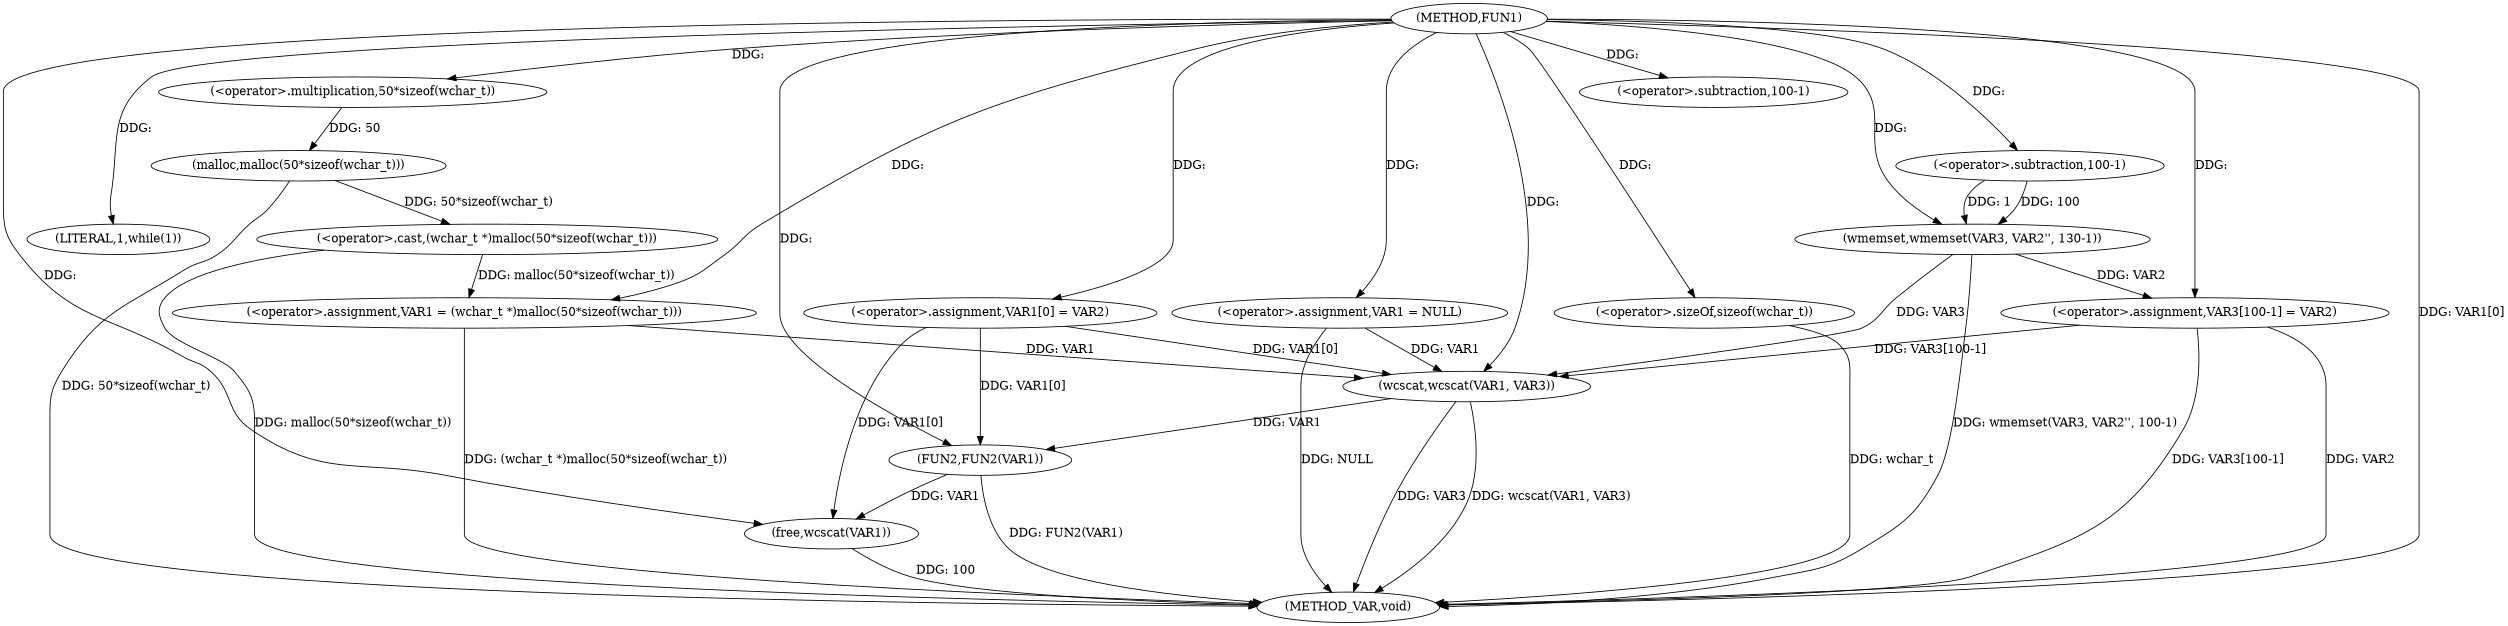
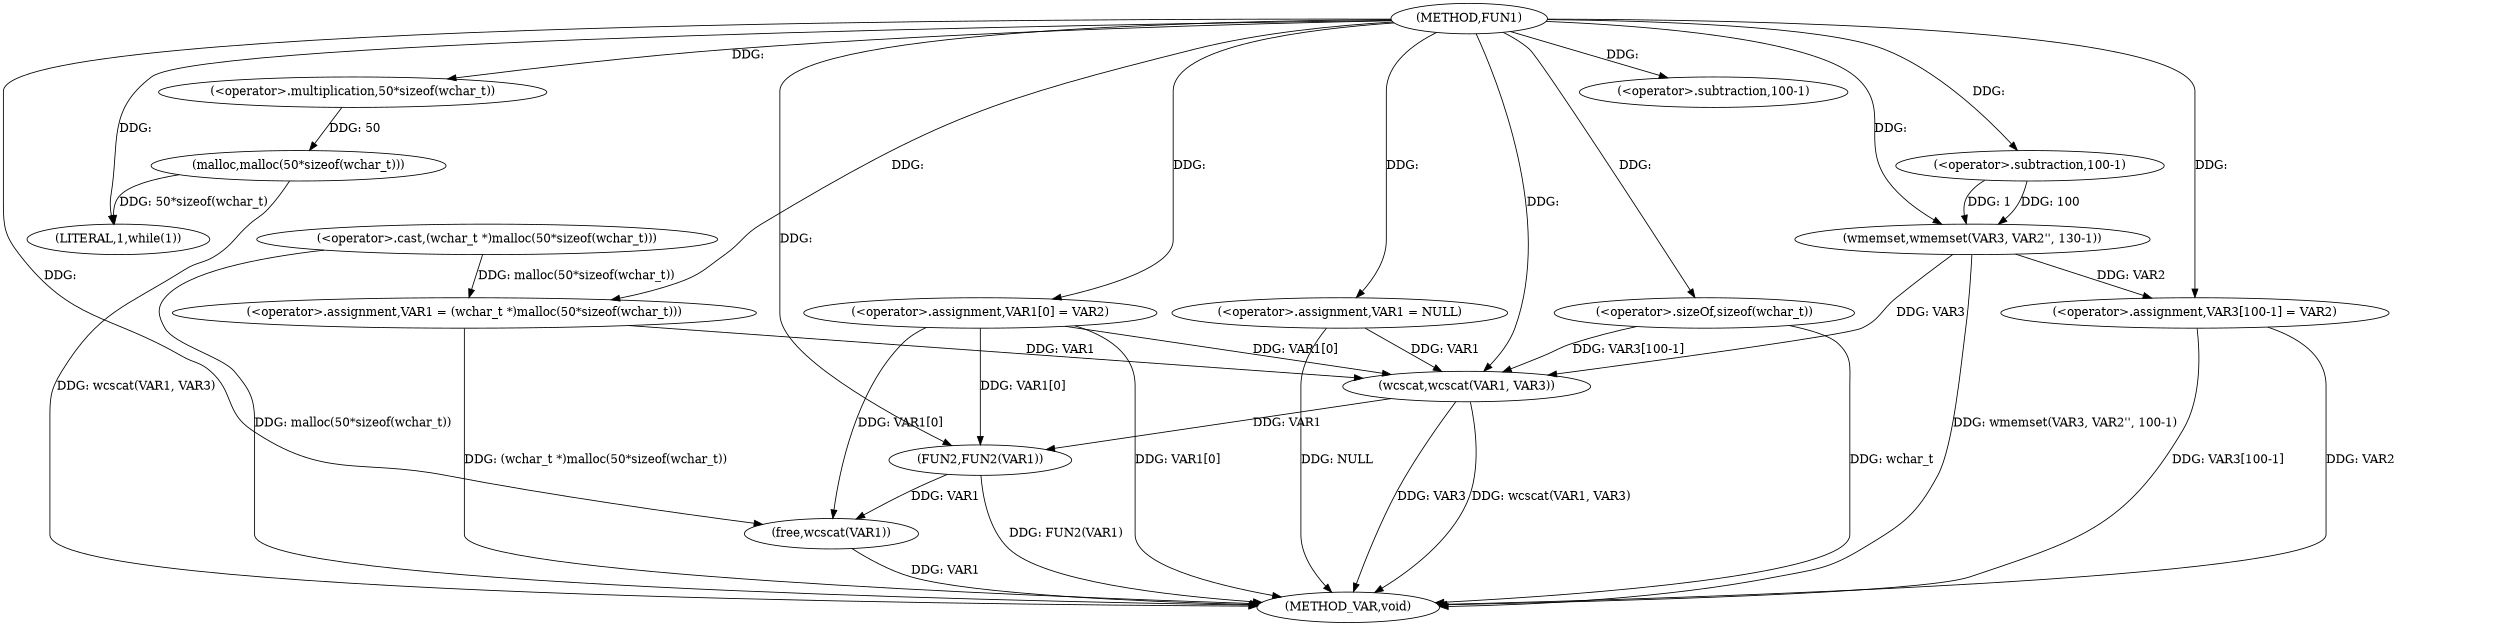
edge "(malloc,malloc(50*sizeof(wchar_t)))" -> "(<operator>.cast,(wchar_t *)malloc(50*sizeof(wchar_t)))": now "(malloc,malloc(50*sizeof(wchar_t)))" -> "(LITERAL,1,while(1))"
edge "(<operator>.assignment,VAR3[100-1] = VAR2)" -> "(wcscat,wcscat(VAR1, VAR3))": now "(<operator>.sizeOf,sizeof(wchar_t))" -> "(wcscat,wcscat(VAR1, VAR3))"
edge "(METHOD,FUN1)" -> "(METHOD_VAR,void)": now "(<operator>.assignment,VAR1[0] = VAR2)" -> "(METHOD_VAR,void)"
edge "(malloc,malloc(50*sizeof(wchar_t)))" -> "(METHOD_VAR,void)": label "DDG: 50*sizeof(wchar_t)" -> "DDG: wcscat(VAR1, VAR3)"
edge "(free,wcscat(VAR1))" -> "(METHOD_VAR,void)": label "DDG: 100" -> "DDG: VAR1"
